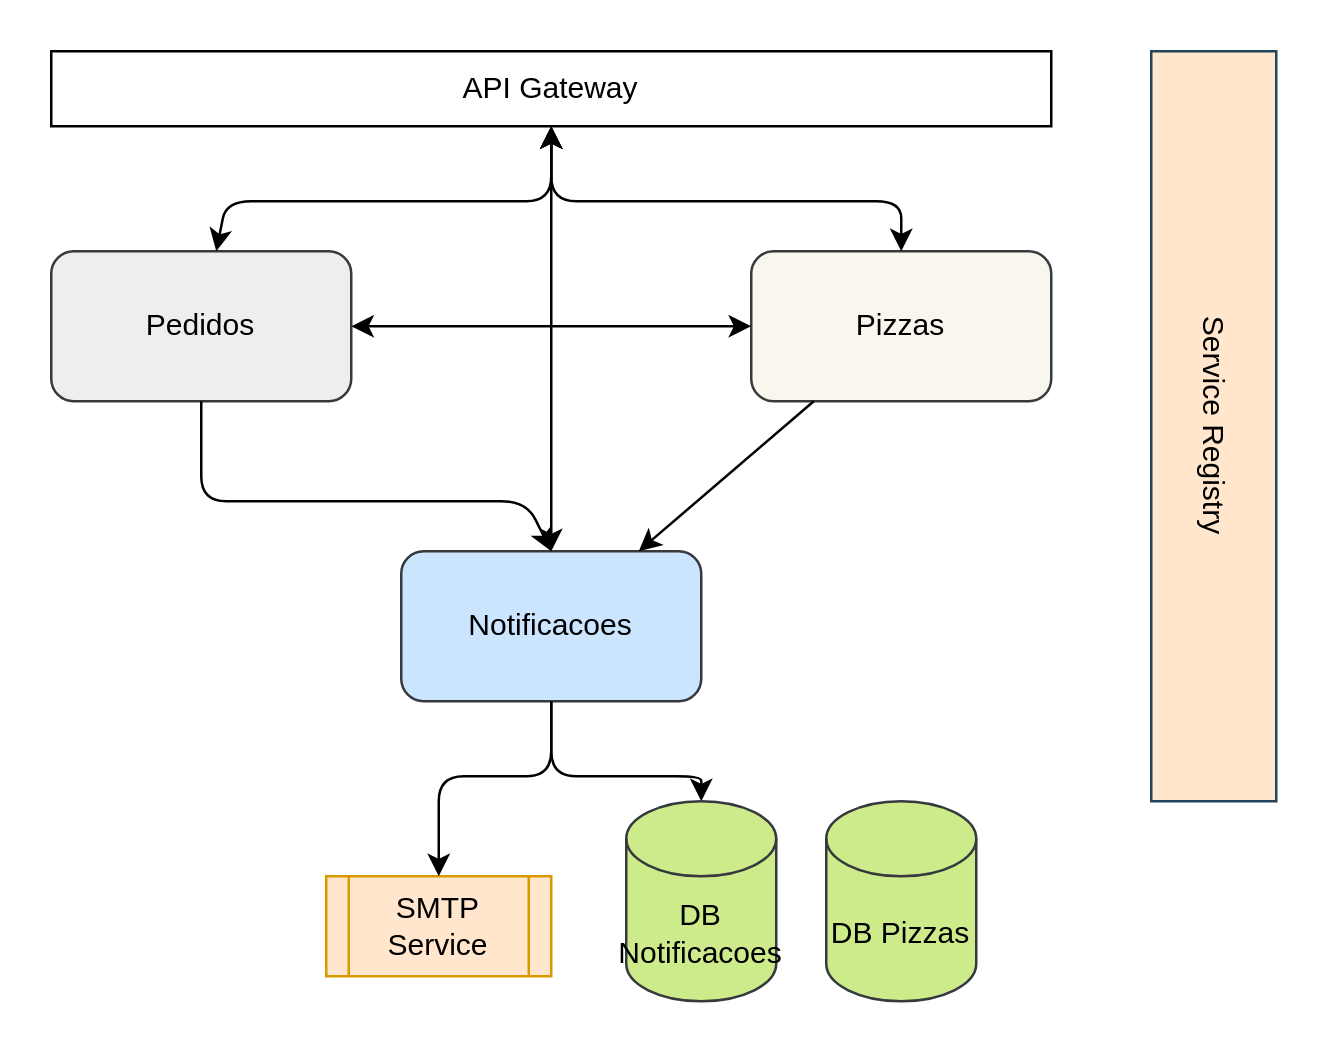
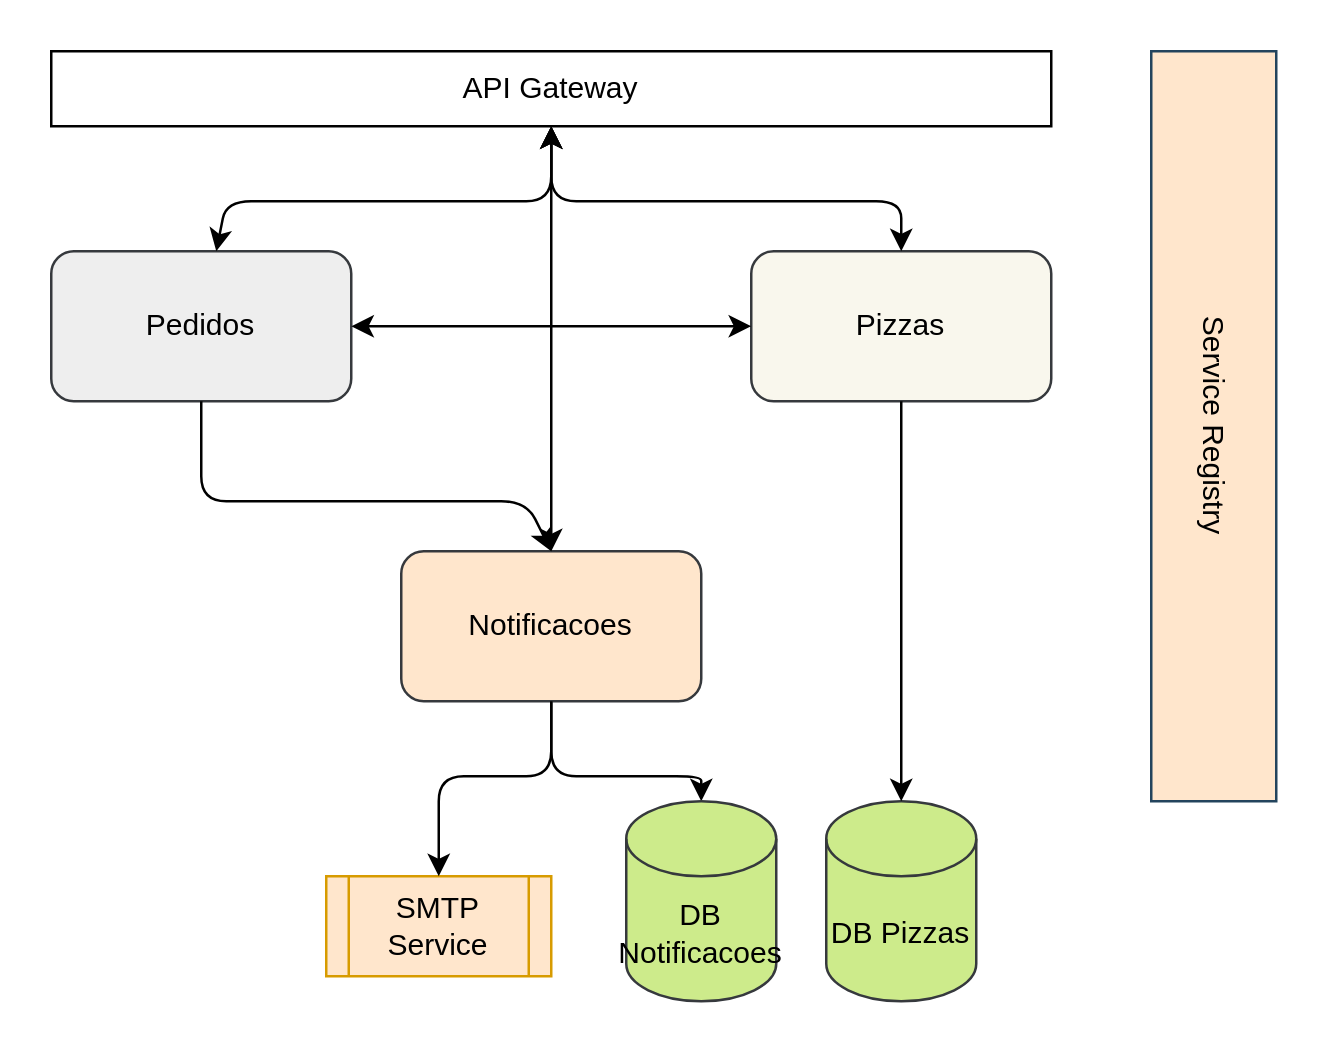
edge "Pizzas" -> "Notificacoes": now "Pizzas" -> "DB Pizzas"
node "Notificacoes": fillcolor #cce5ff -> #ffe6cc
